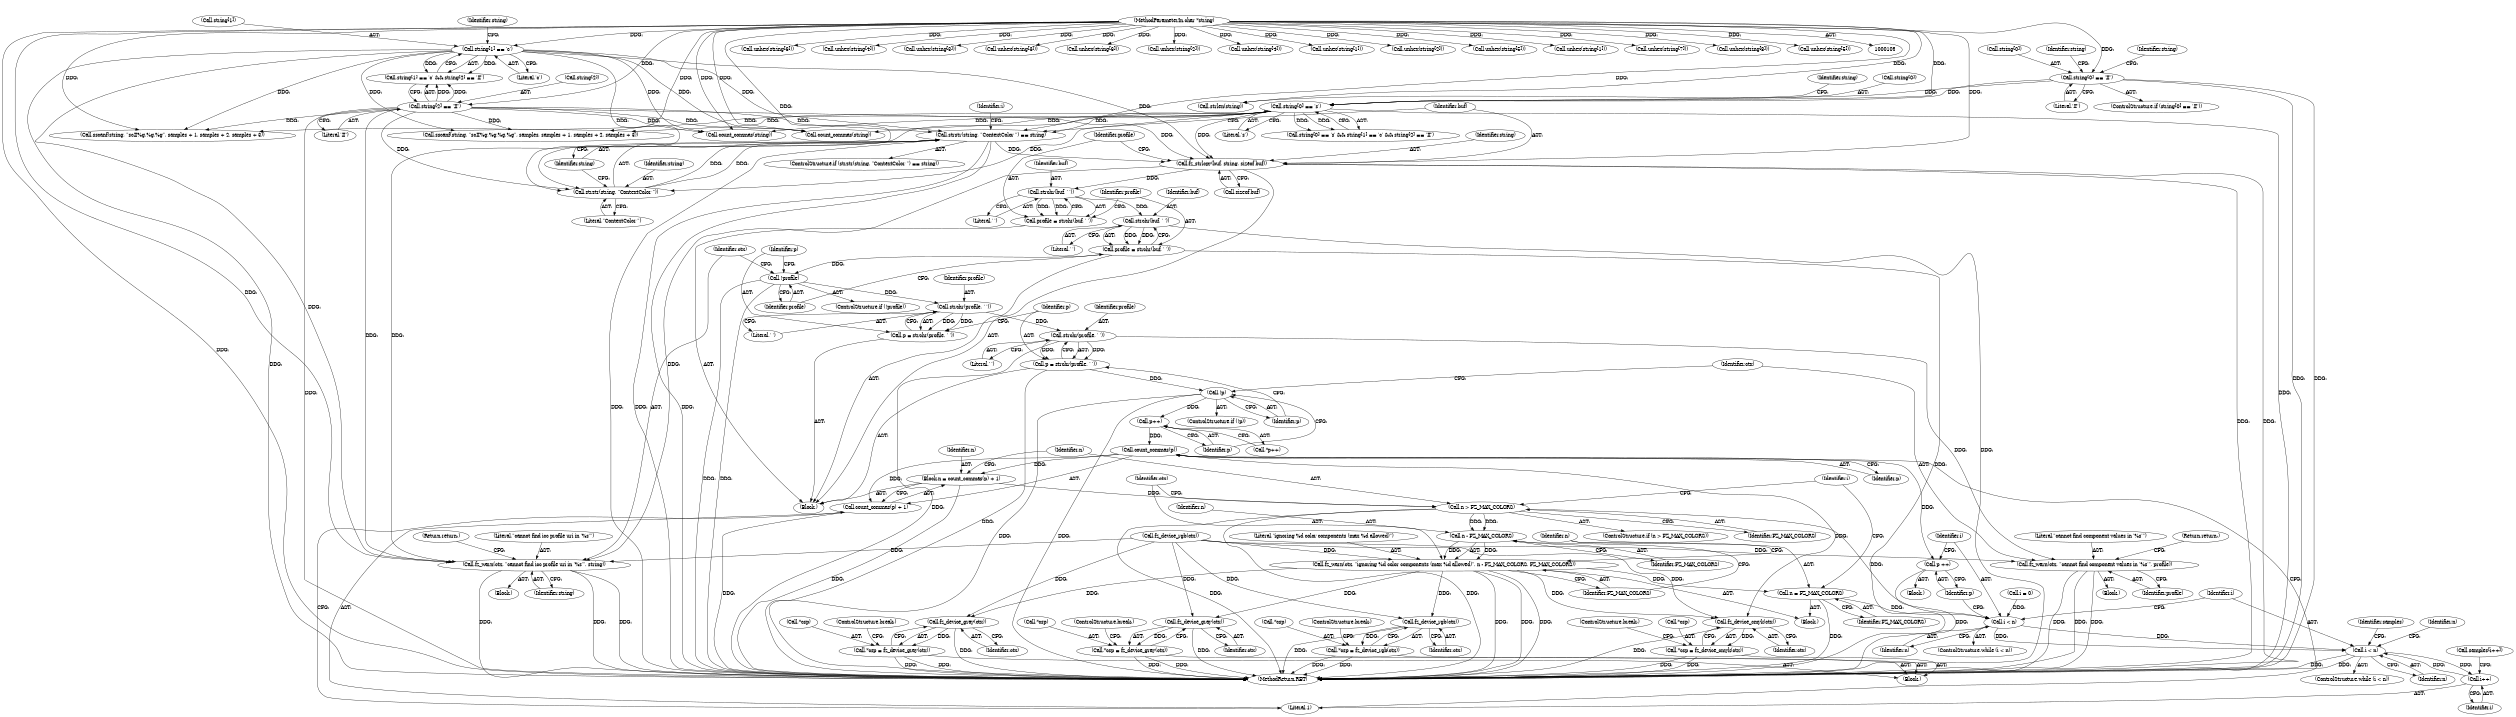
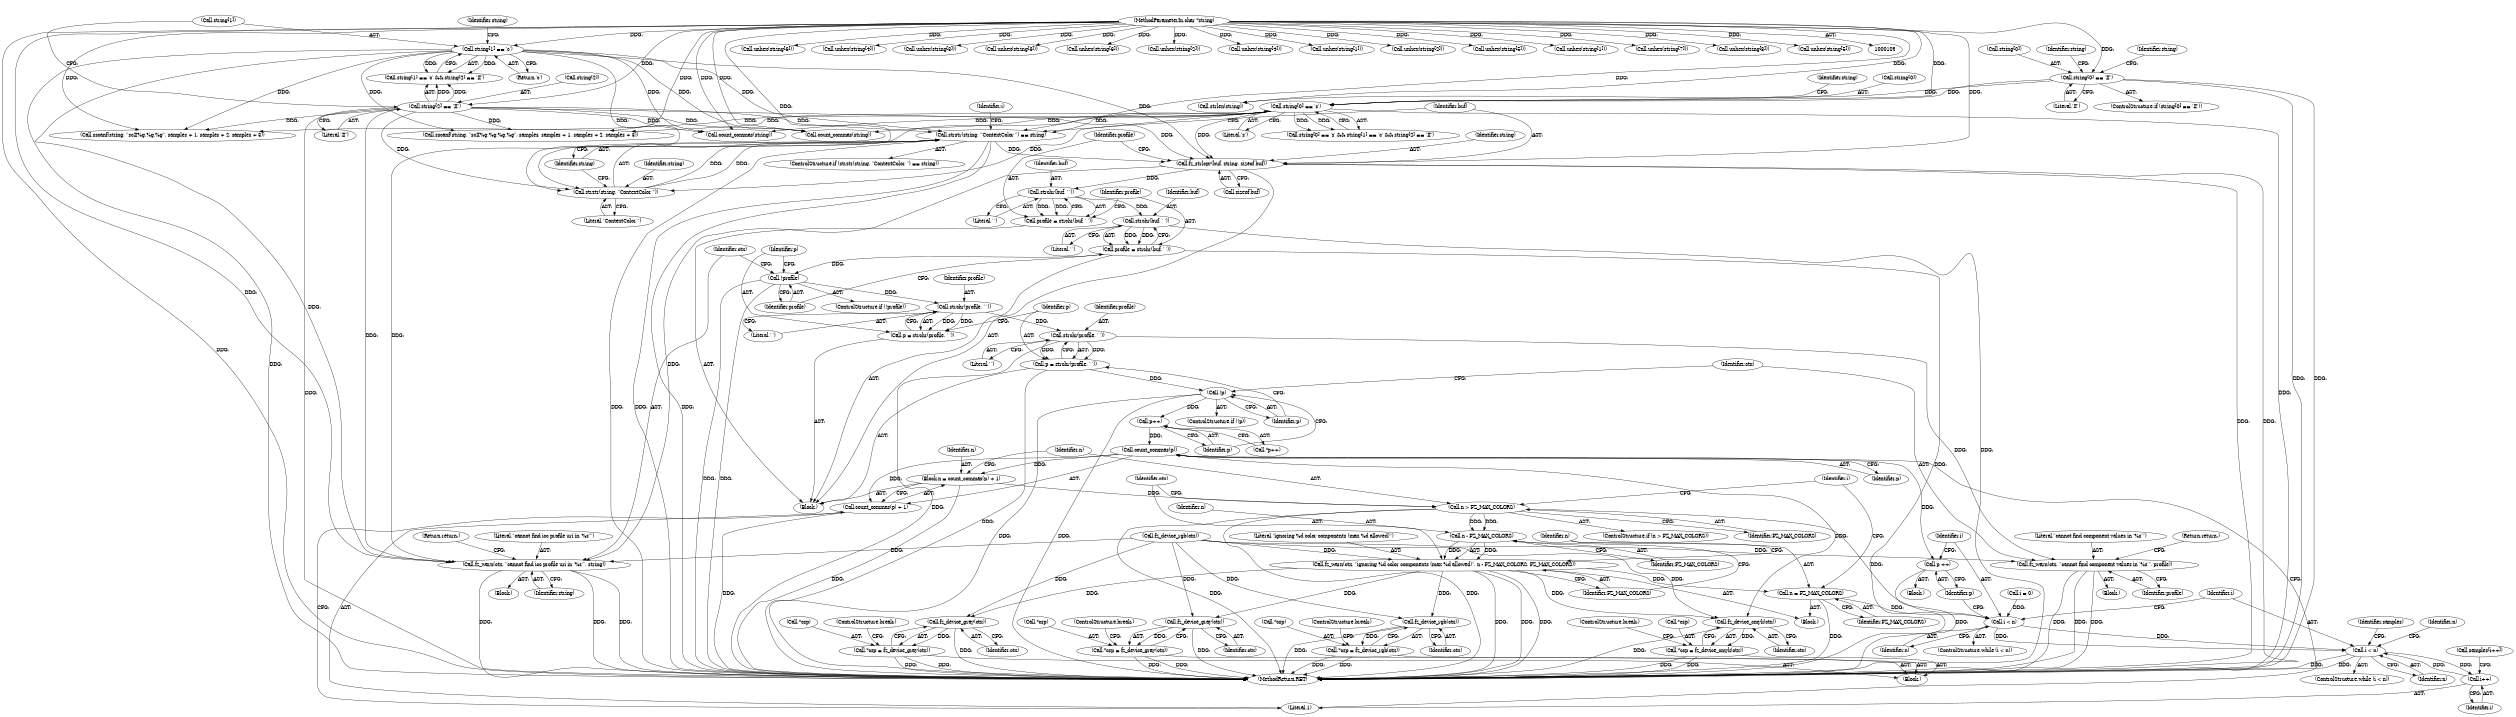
node "(Literal,'c')": label "(Literal,'c')" -> "(Return,'c')"
edge "(Call,string[1] == 'c' && string[2] == '#')" -> "(Call,string[2] == '#')": now "(Call,string[1])" -> "(Call,string[2] == '#')"
